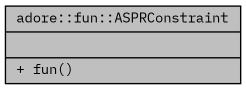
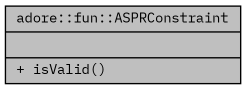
node "adore::fun::ASPRConstraint": text "+ fun()" -> "+ isValid()"
